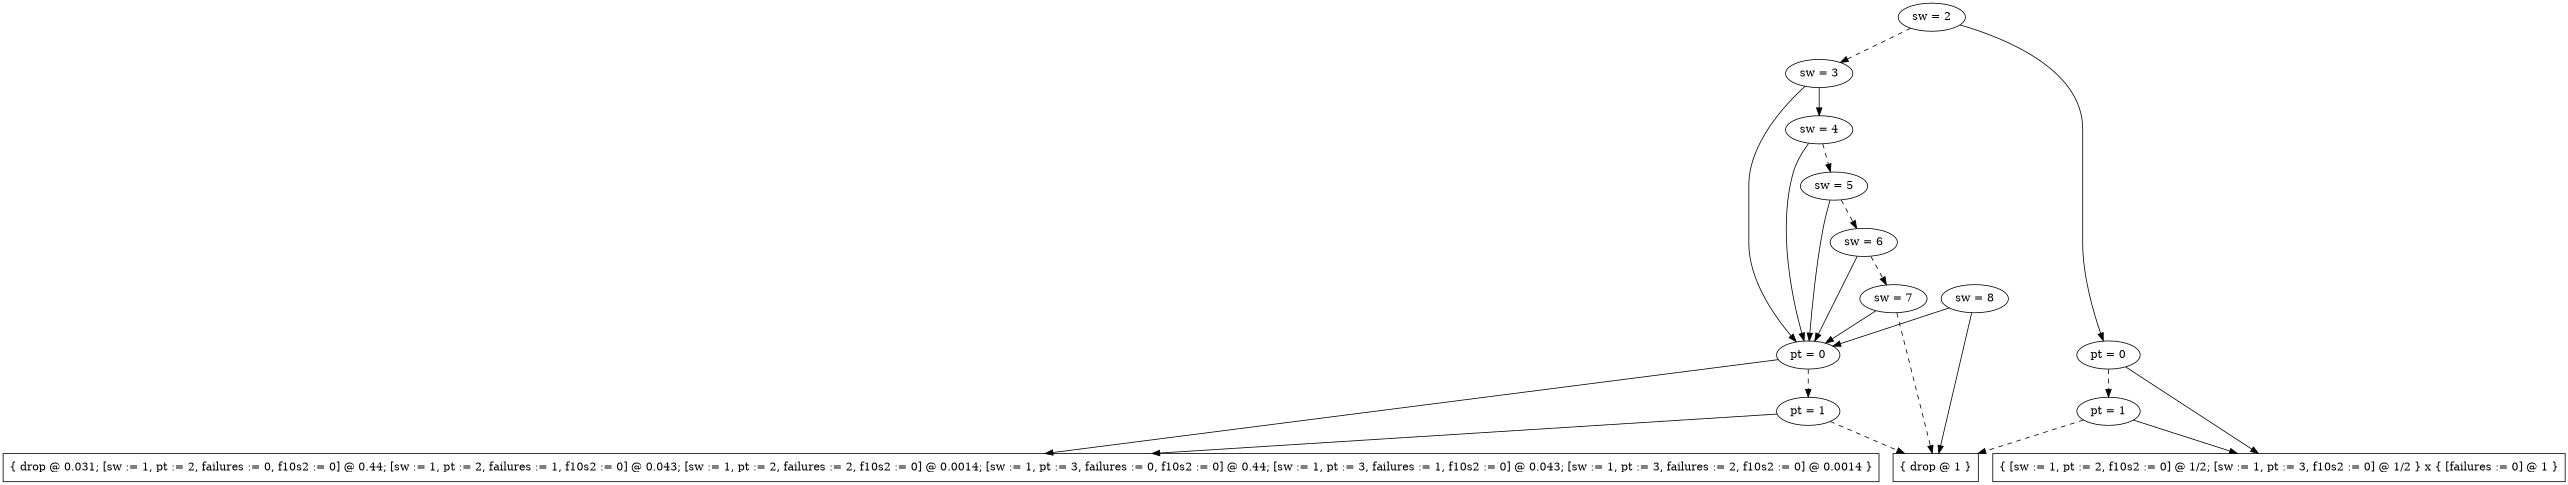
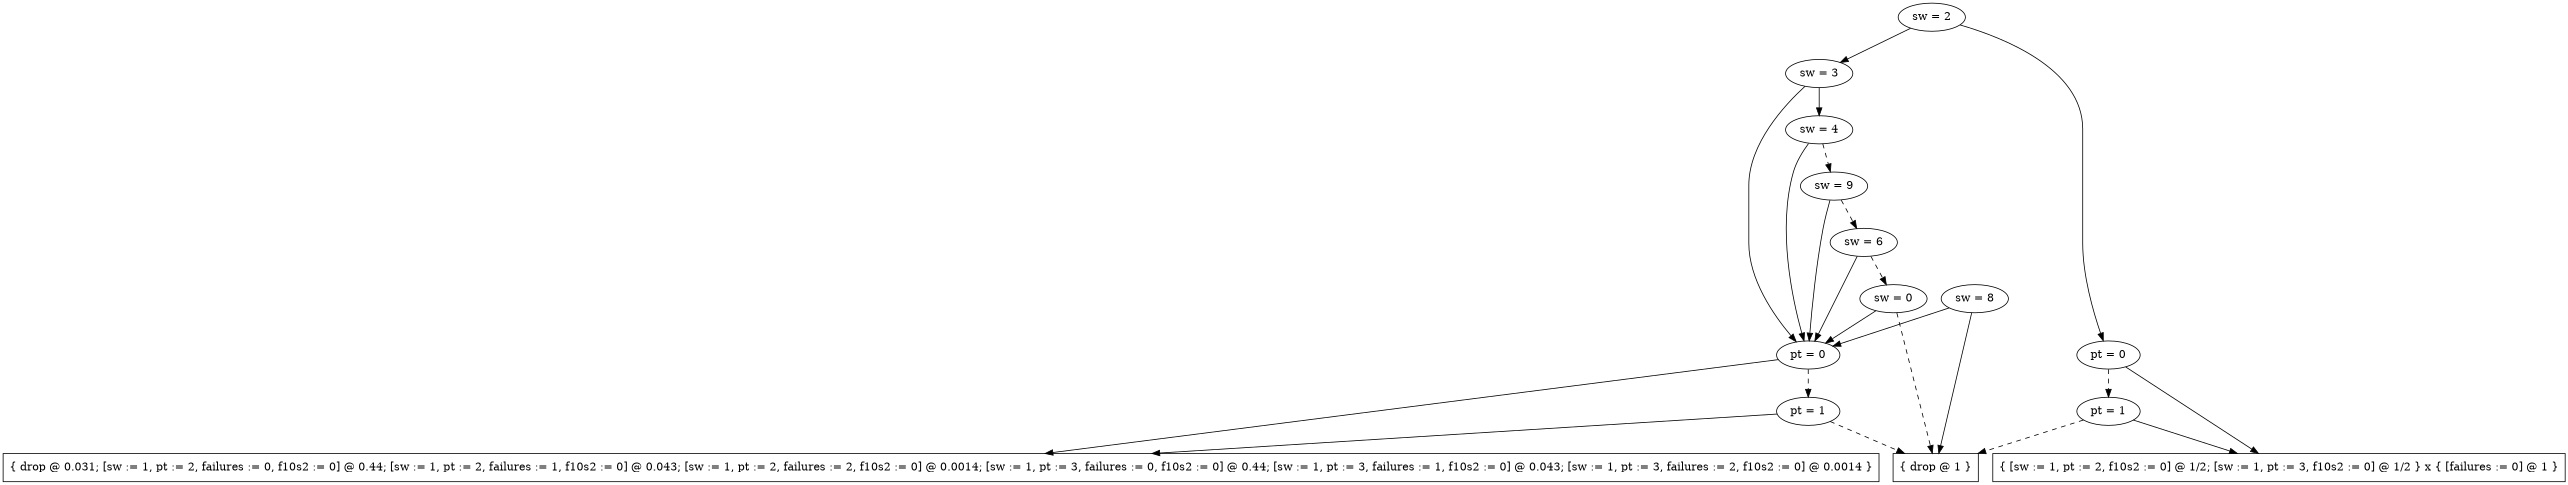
edge "sw = 2" -> "sw = 3": style dashed -> solid
node "sw = 5": label "sw = 5" -> "sw = 9"
node "sw = 7": label "sw = 7" -> "sw = 0"
